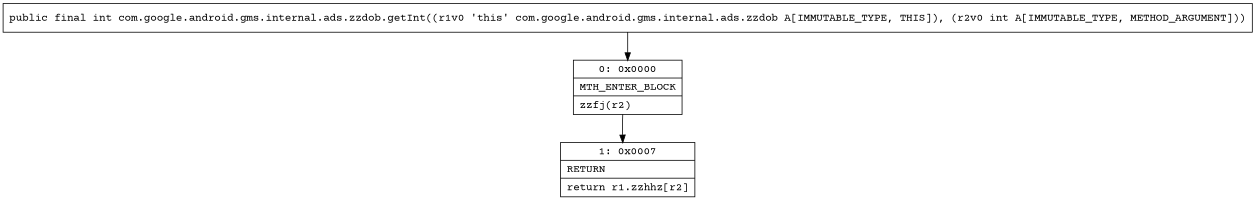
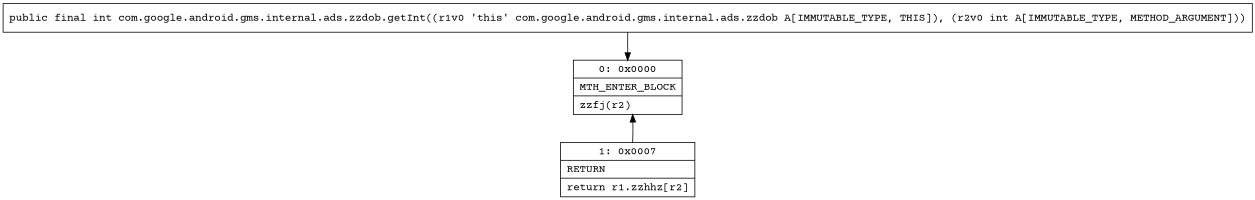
edge "0: 0x0000" -> "1: 0x0007": reversed
